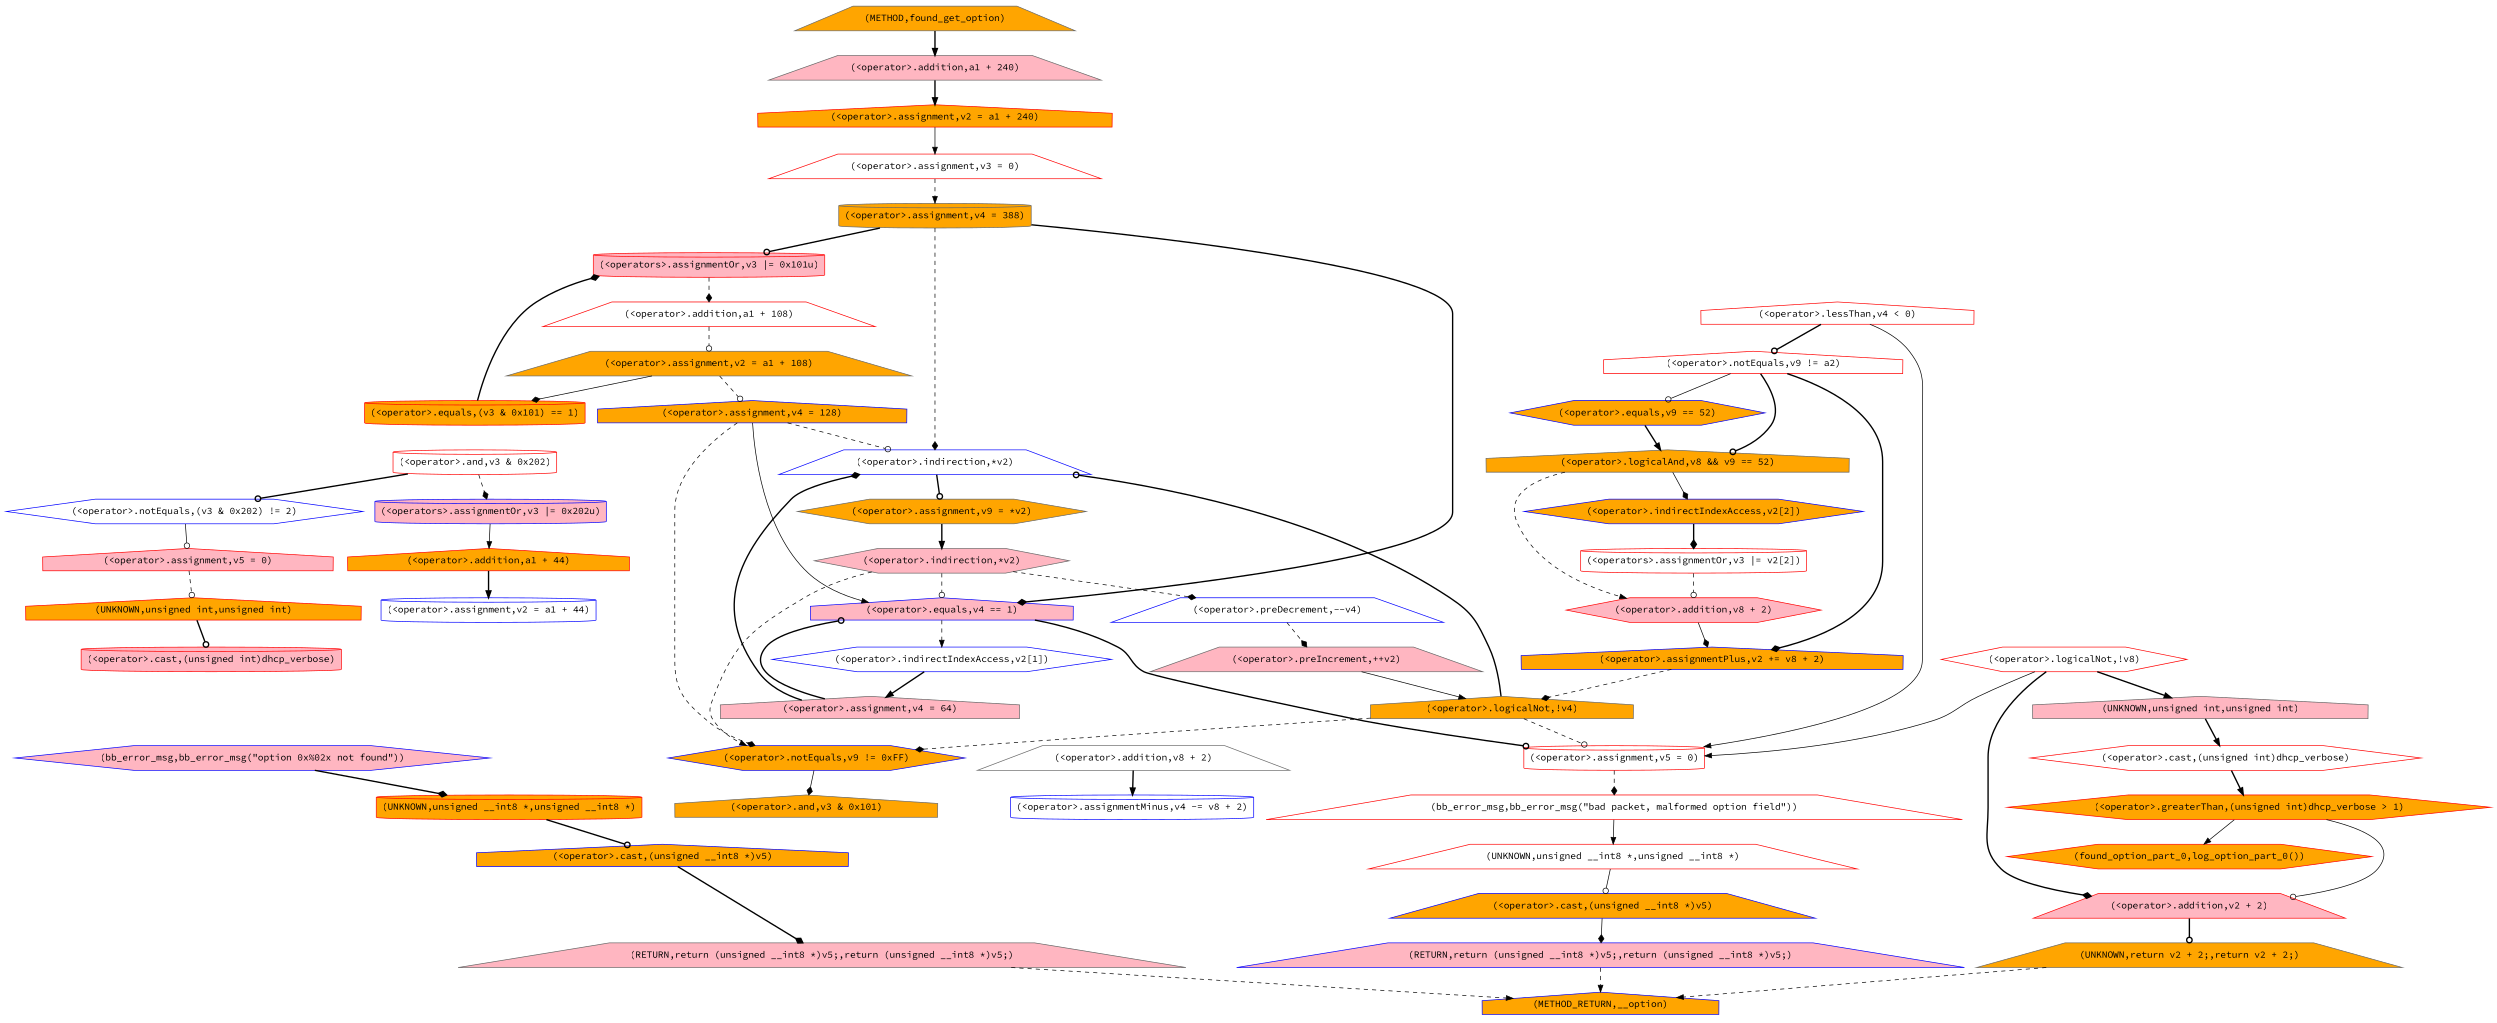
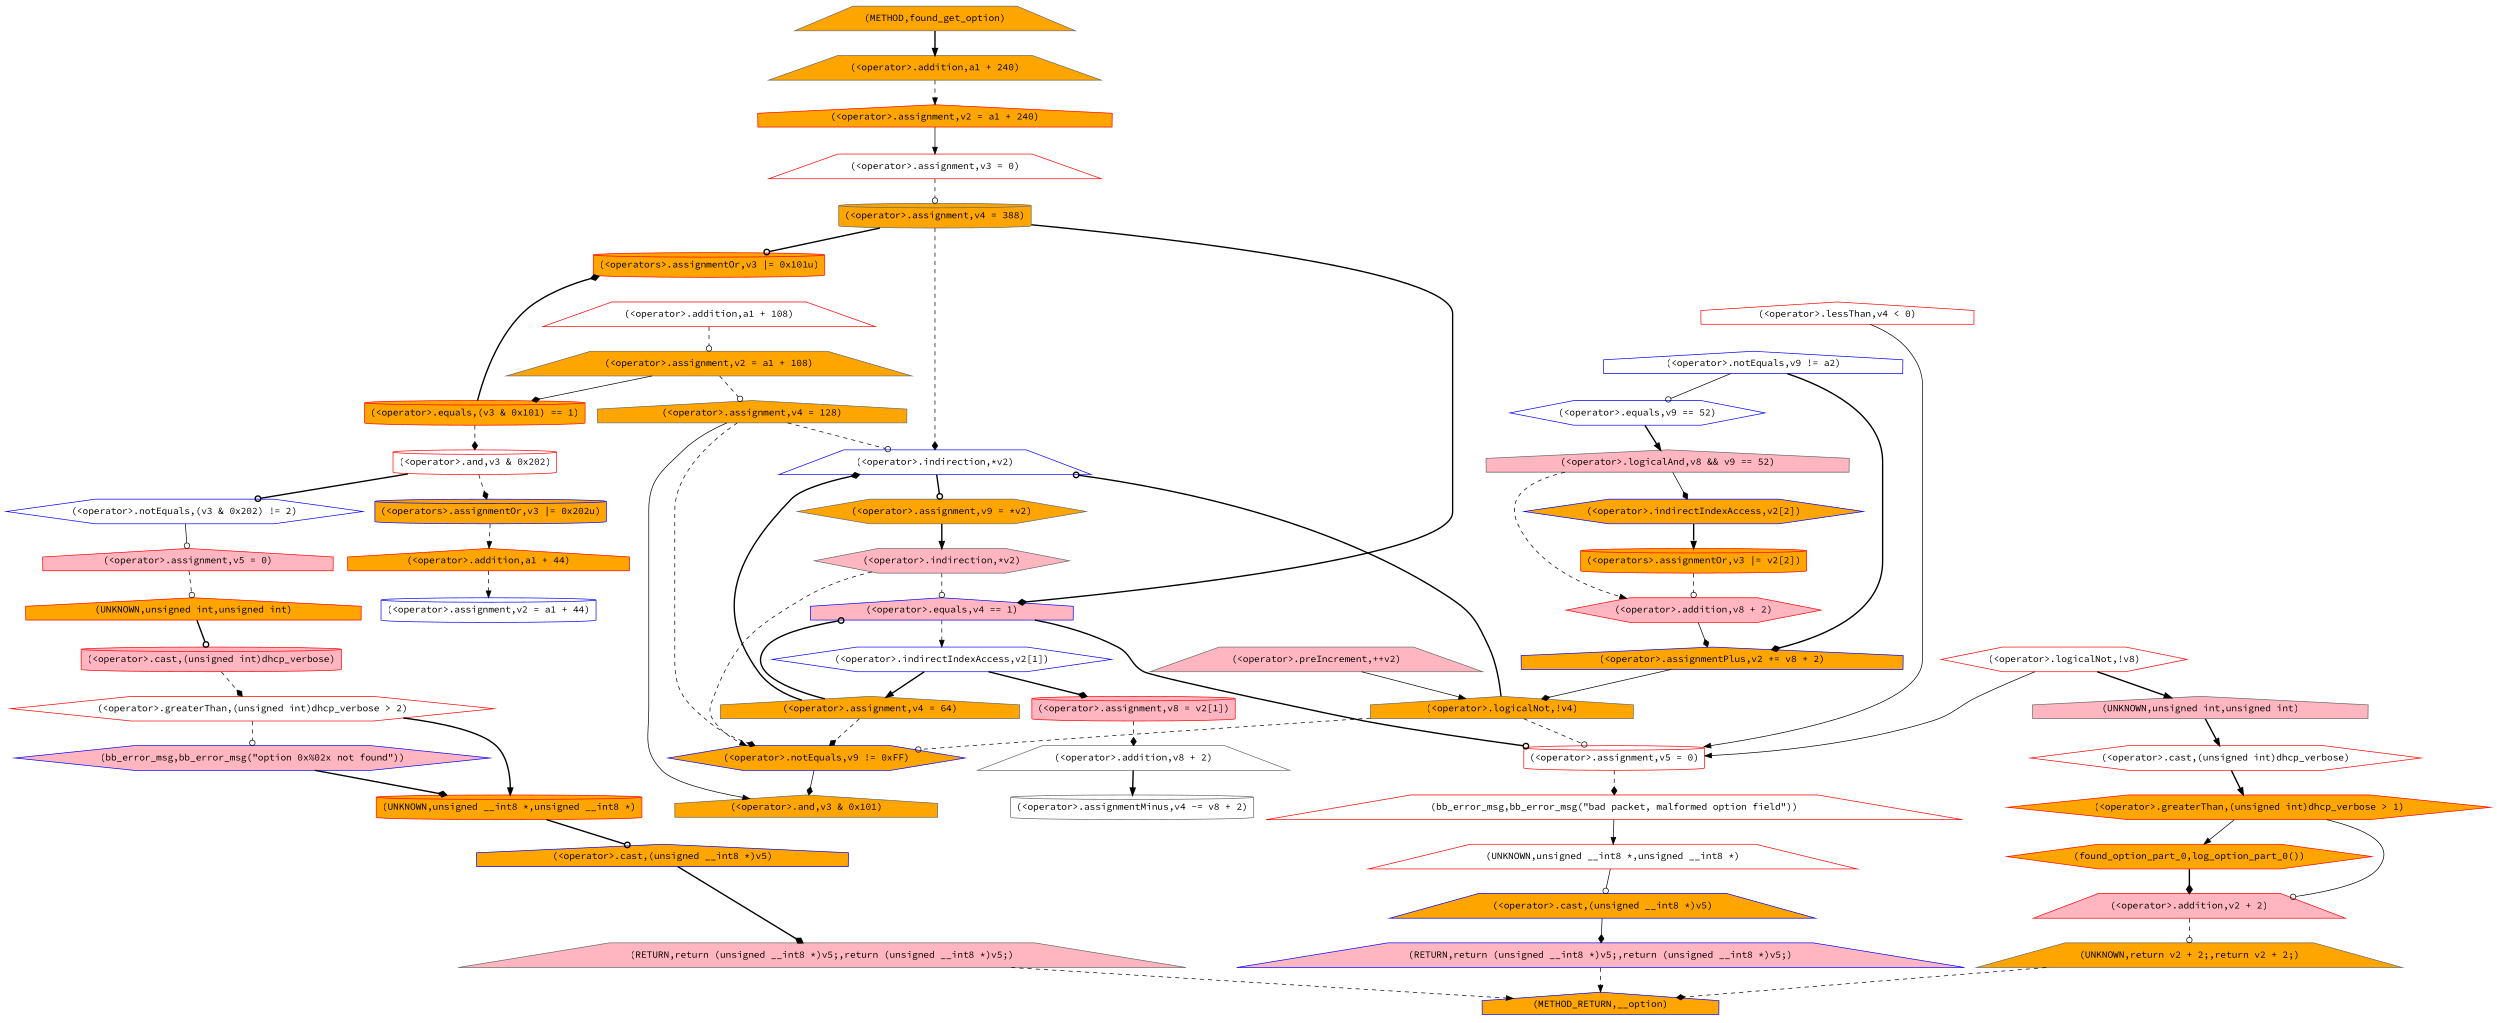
node "(<operator>.addition,a1 + 240)": fillcolor lightpink -> orange
edge "(<operator>.addition,a1 + 240)" -> "(<operator>.assignment,v2 = a1 + 240)": style bold -> dashed
edge "(<operator>.assignment,v3 = 0)" -> "(<operator>.assignment,v4 = 388)": arrowhead normal -> odot
node "(<operators>.assignmentOr,v3 |= 0x101u)": fillcolor lightpink -> orange
edge "(<operators>.assignmentOr,v3 |= 0x101u)" -> "(<operator>.addition,a1 + 108)": removed
edge "(<operator>.lessThan,v4 < 0)" -> "(<operator>.notEquals,v9 != a2)": removed
node "(<operator>.notEquals,v9 != a2)": color red -> blue
node "(<operator>.assignment,v4 = 128)": color blue -> gray40
node "(<operator>.equals,v9 == 52)": fillcolor orange -> white
edge "(<operator>.notEquals,v9 != a2)" -> "(<operator>.logicalAnd,v8 && v9 == 52)": removed
edge "(<operator>.equals,(v3 & 0x101) == 1)" -> "(<operator>.and,v3 & 0x202)": added
node "(<operator>.logicalAnd,v8 && v9 == 52)": fillcolor orange -> lightpink
node "(<operators>.assignmentOr,v3 |= 0x202u)": fillcolor lightpink -> orange
edge "(<operator>.assignment,v4 = 128)" -> "(<operator>.equals,v4 == 1)": now "(<operator>.assignment,v4 = 128)" -> "(<operator>.and,v3 & 0x101)"
edge "(<operator>.indirectIndexAccess,v2[2])" -> "(<operators>.assignmentOr,v3 |= v2[2])": arrowhead diamond -> normal
edge "(<operators>.assignmentOr,v3 |= 0x202u)" -> "(<operator>.addition,a1 + 44)": style solid -> dashed
node "(<operators>.assignmentOr,v3 |= v2[2])": fillcolor white -> orange
edge "(<operator>.addition,a1 + 44)" -> "(<operator>.assignment,v2 = a1 + 44)": style bold -> dashed
node "(<operator>.preDecrement,--v4)": removed
edge "(<operator>.assignmentPlus,v2 += v8 + 2)" -> "(<operator>.logicalNot,!v4)": style dashed -> solid
node "(<operator>.greaterThan,(unsigned int)dhcp_verbose > 2)": added
node "(<operator>.assignment,v4 = 64)": fillcolor lightpink -> orange
node "(<operator>.assignment,v8 = v2[1])": added
edge "(<operator>.assignment,v4 = 64)" -> "(<operator>.notEquals,v9 != 0xFF)": added
edge "(<operator>.logicalNot,!v4)" -> "(<operator>.notEquals,v9 != 0xFF)": arrowhead diamond -> odot
edge "(<operator>.logicalNot,!v8)" -> "(<operator>.addition,v2 + 2)": now "(found_option_part_0,log_option_part_0())" -> "(<operator>.addition,v2 + 2)"
node "(<operator>.assignmentMinus,v4 -= v8 + 2)": color blue -> gray40
edge "(<operator>.addition,v2 + 2)" -> "(UNKNOWN,return v2 + 2;,return v2 + 2;)": style bold -> dashed
edge "(UNKNOWN,return v2 + 2;,return v2 + 2;)" -> "(METHOD_RETURN,__option)": arrowhead normal -> diamond
